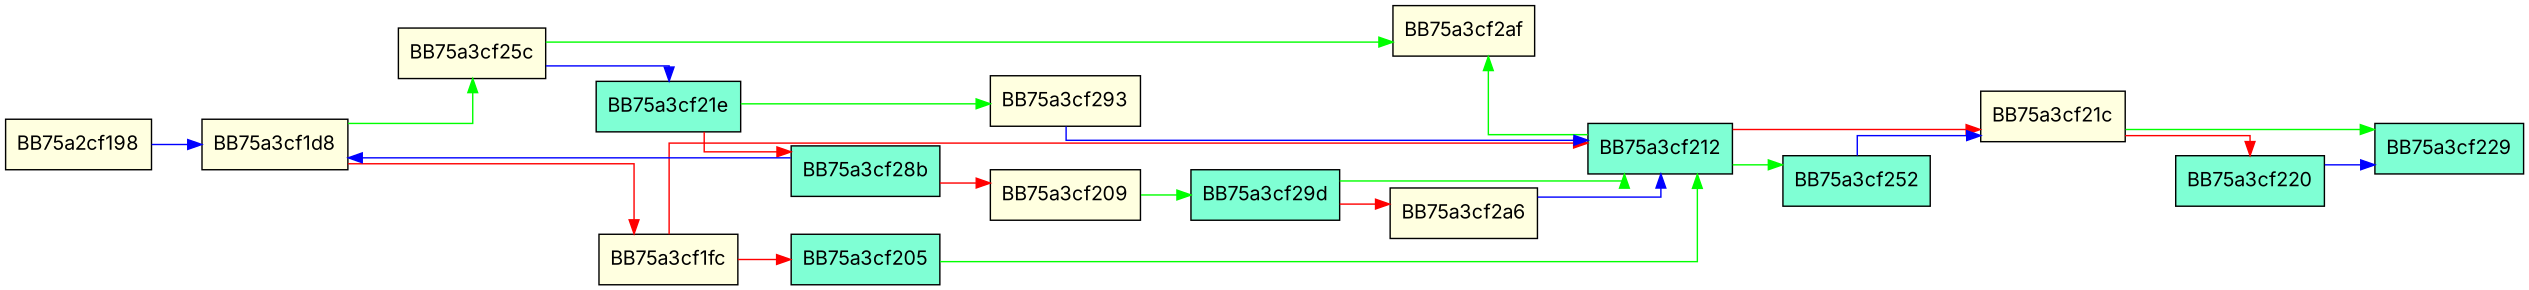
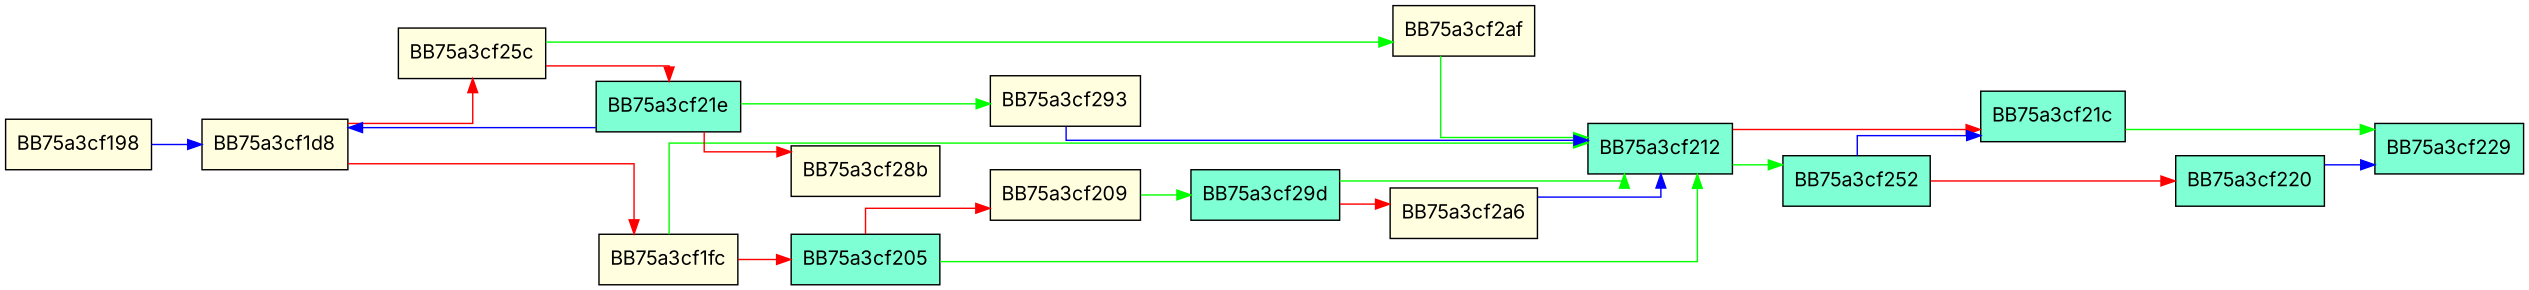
edge "BB75a3cf25c" -> "BB75a3cf21e": color blue -> red
node "BB75a3cf21c": fillcolor lightyellow -> aquamarine
edge "BB75a3cf1d8" -> "BB75a3cf25c": color green -> red
edge "BB75a3cf212" -> "BB75a3cf2af": reversed
edge "BB75a3cf21c" -> "BB75a3cf220": now "BB75a3cf252" -> "BB75a3cf220"
edge "BB75a3cf1fc" -> "BB75a3cf212": color red -> green
node "BB75a2cf198": label "BB75a2cf198" -> "BB75a3cf198"
edge "BB75a3cf28b" -> "BB75a3cf1d8": now "BB75a3cf21e" -> "BB75a3cf1d8"
node "BB75a3cf28b": fillcolor aquamarine -> lightyellow
edge "BB75a3cf28b" -> "BB75a3cf209": now "BB75a3cf205" -> "BB75a3cf209"
